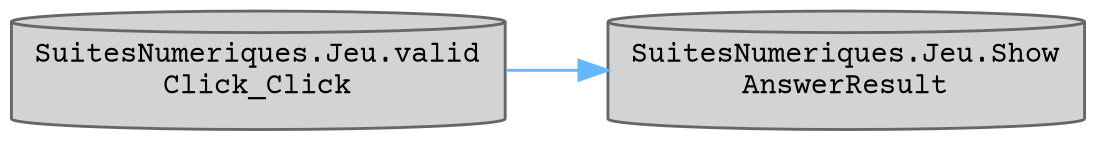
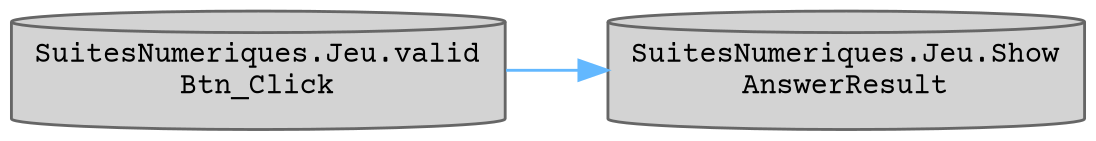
node "SuitesNumeriques.Jeu.valid Click_Click": label "SuitesNumeriques.Jeu.valid Click_Click" -> "SuitesNumeriques.Jeu.valid Btn_Click"
